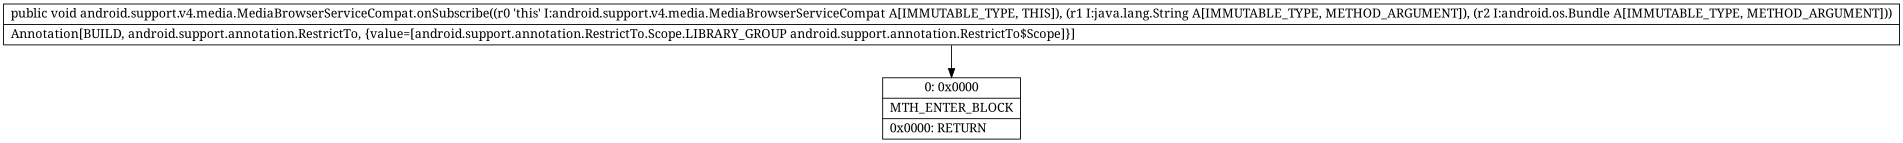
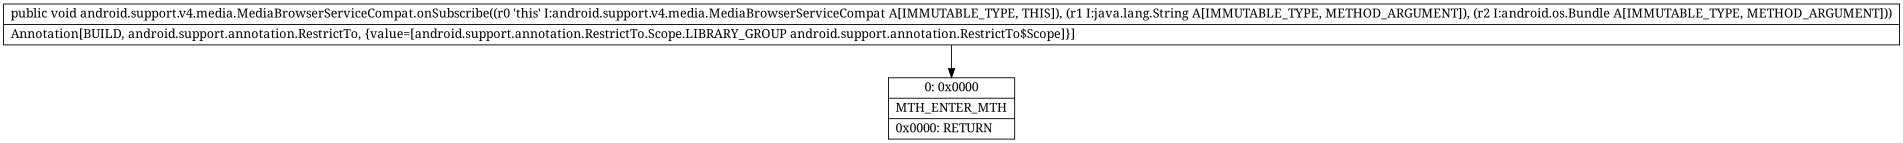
node "0: 0x0000": text "MTH_ENTER_BLOCK" -> "MTH_ENTER_MTH"
